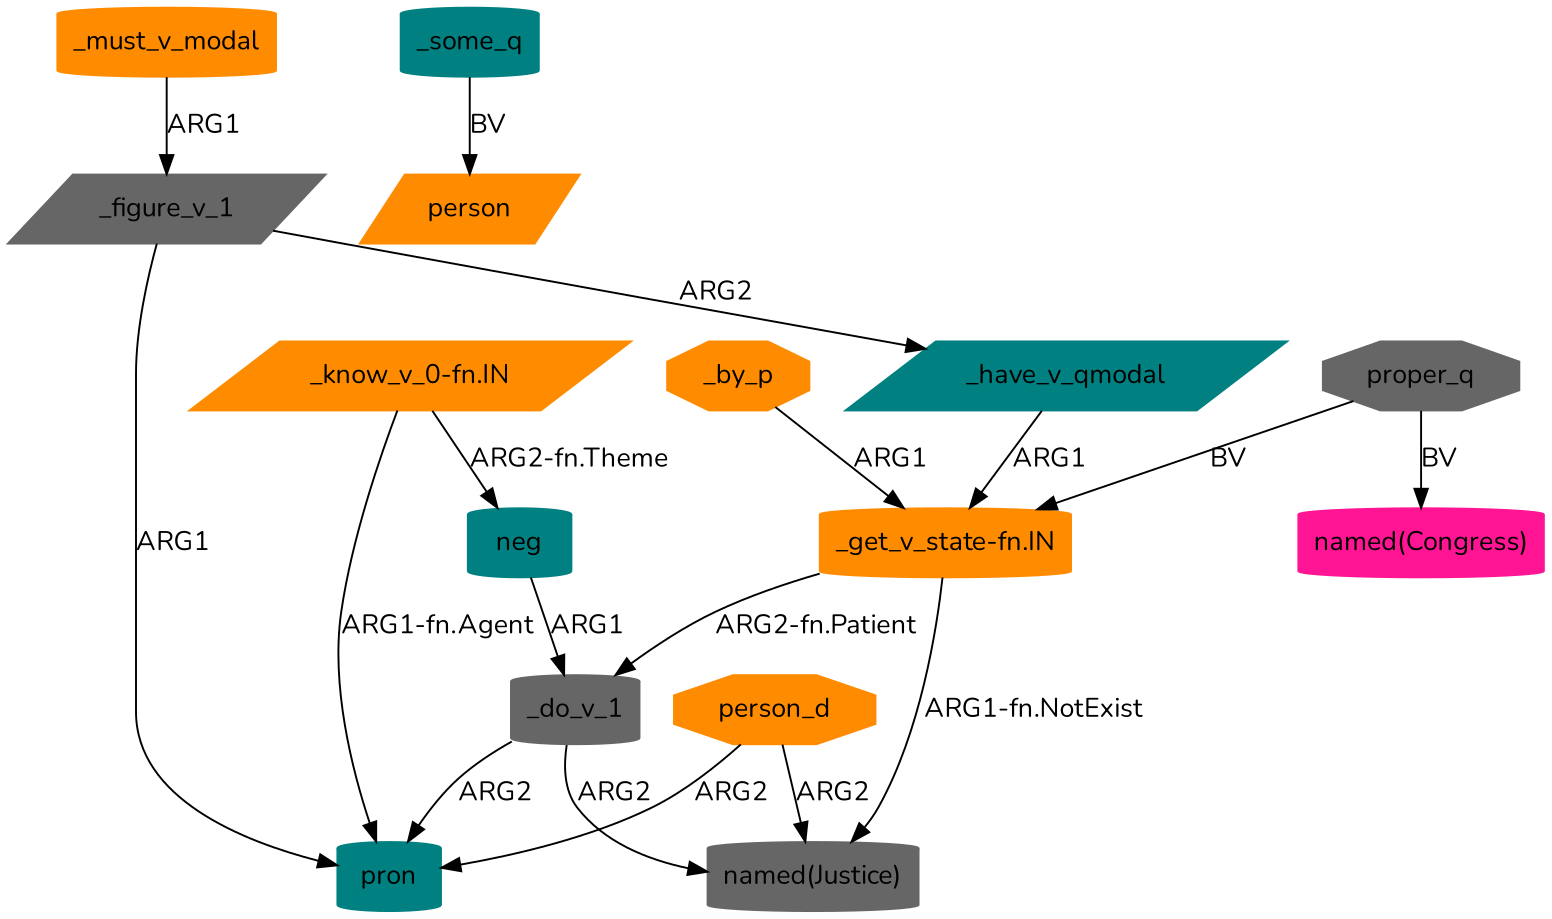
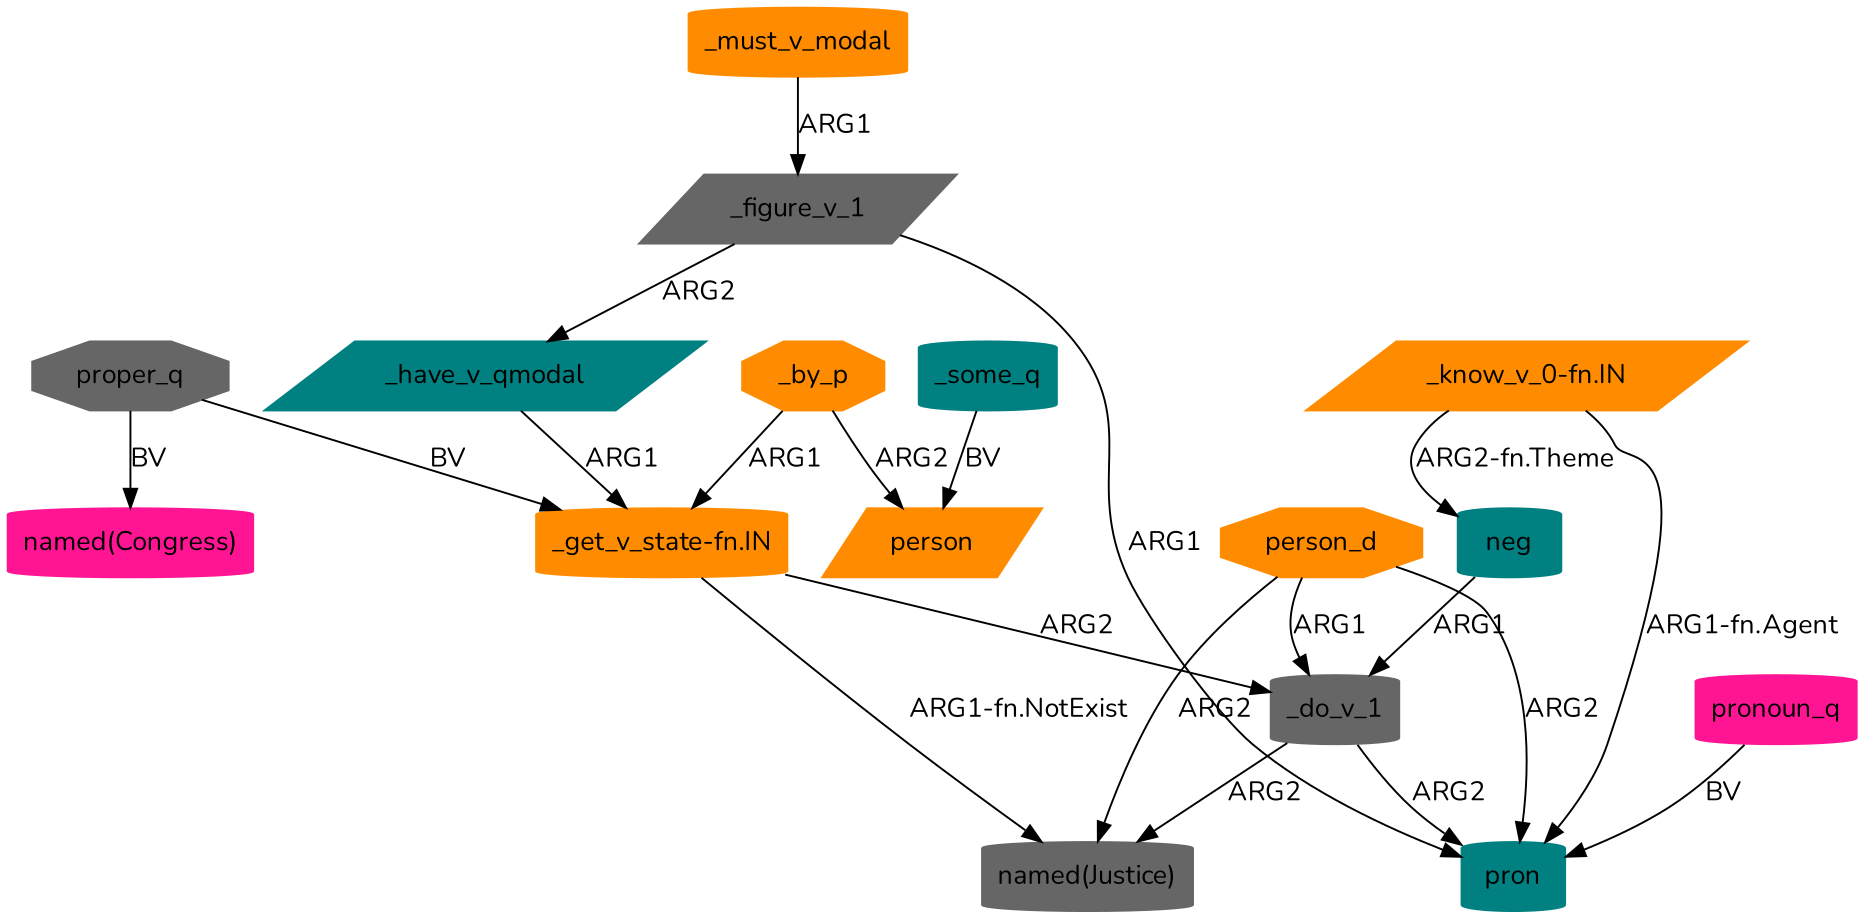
edge "_by_p" -> "person": added, label "ARG2"
edge "person_d" -> "_do_v_1": added, label "ARG1"
edge "_get_v_state-fn.IN" -> "_do_v_1": label "ARG2-fn.Patient" -> "ARG2"
node "pronoun_q": added
